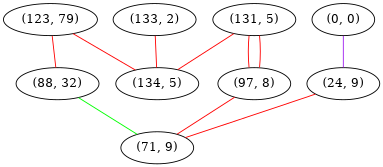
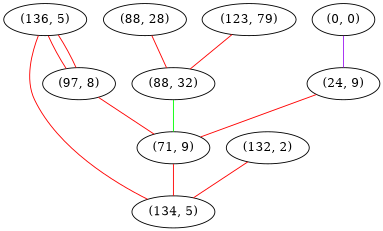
node "(88, 28)": added
node "(133, 2)": label "(133, 2)" -> "(132, 2)"
node "(131, 5)": label "(131, 5)" -> "(136, 5)"
edge "(123, 79)" -- "(134, 5)": now "(71, 9)" -- "(134, 5)"
